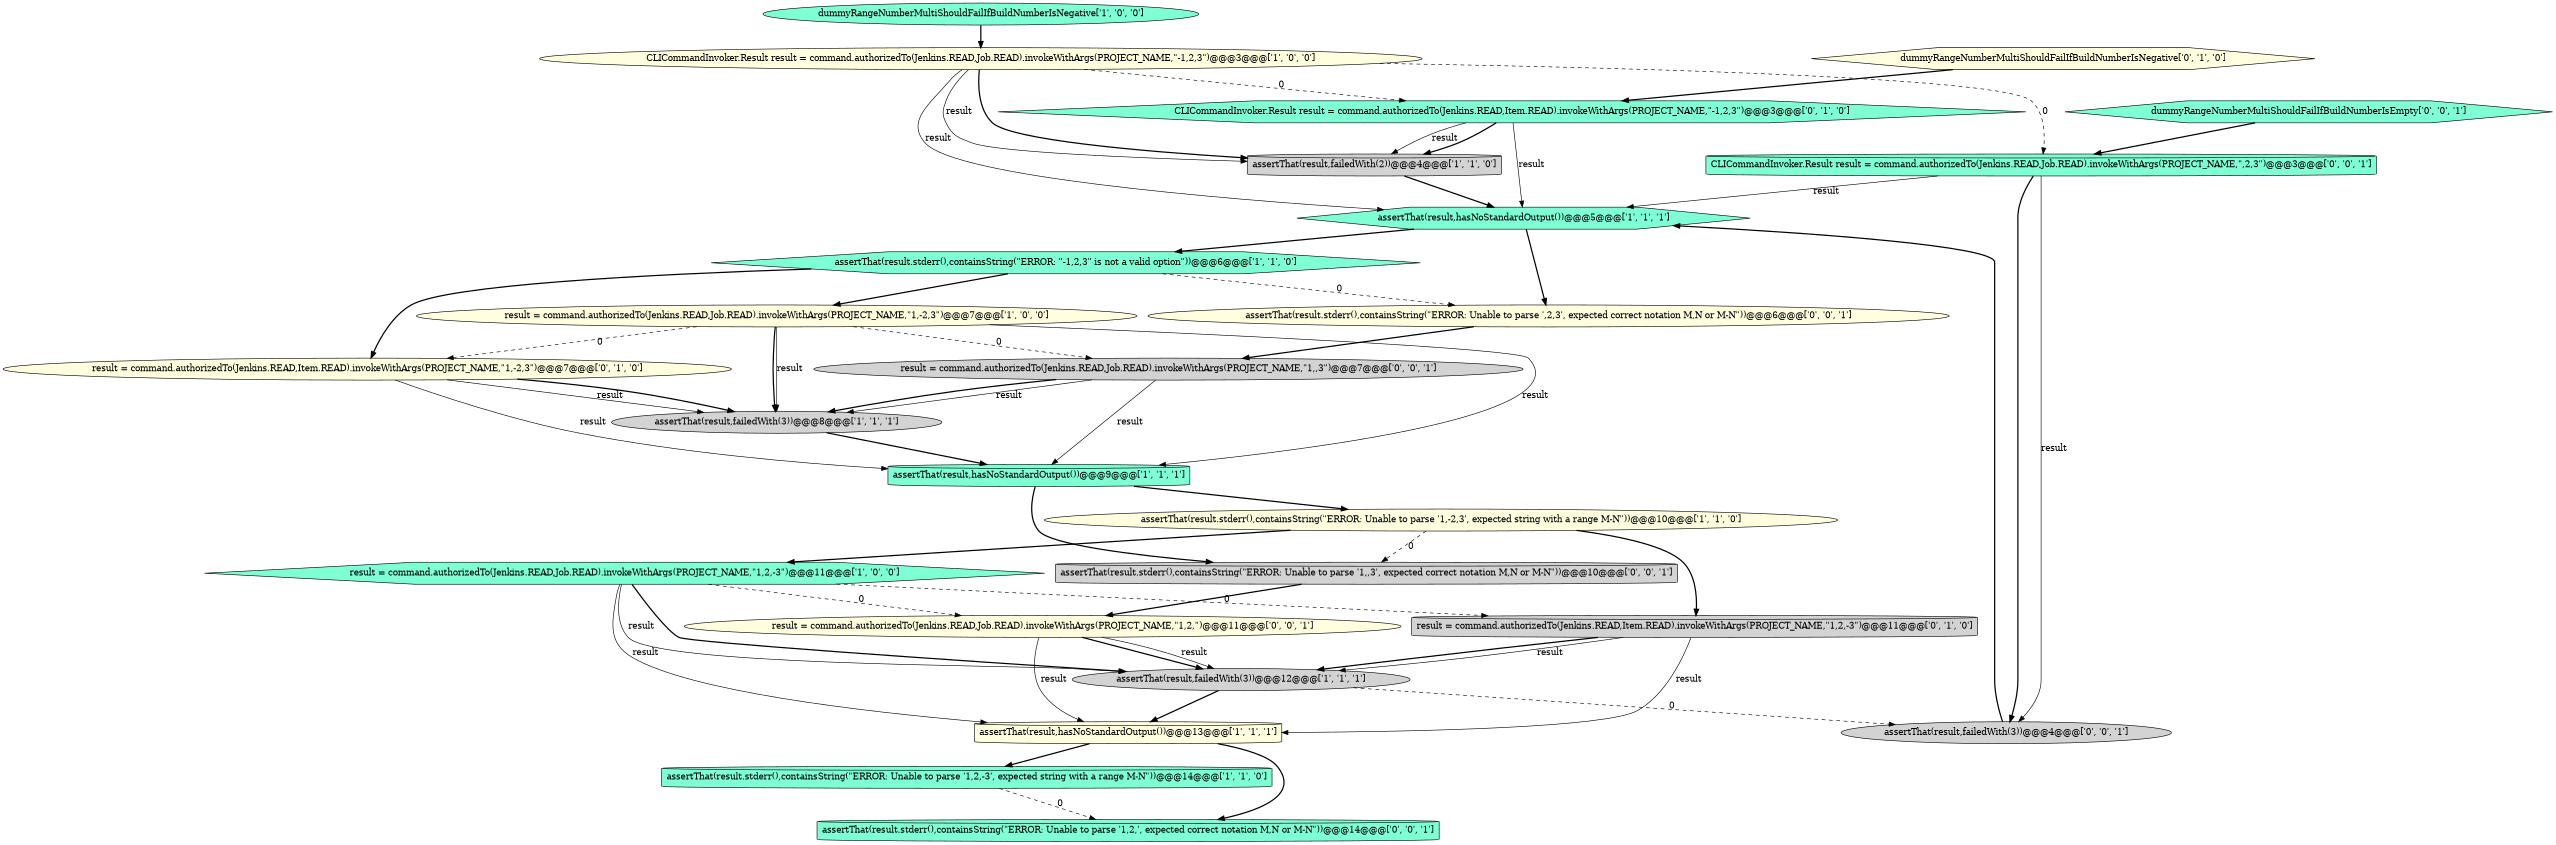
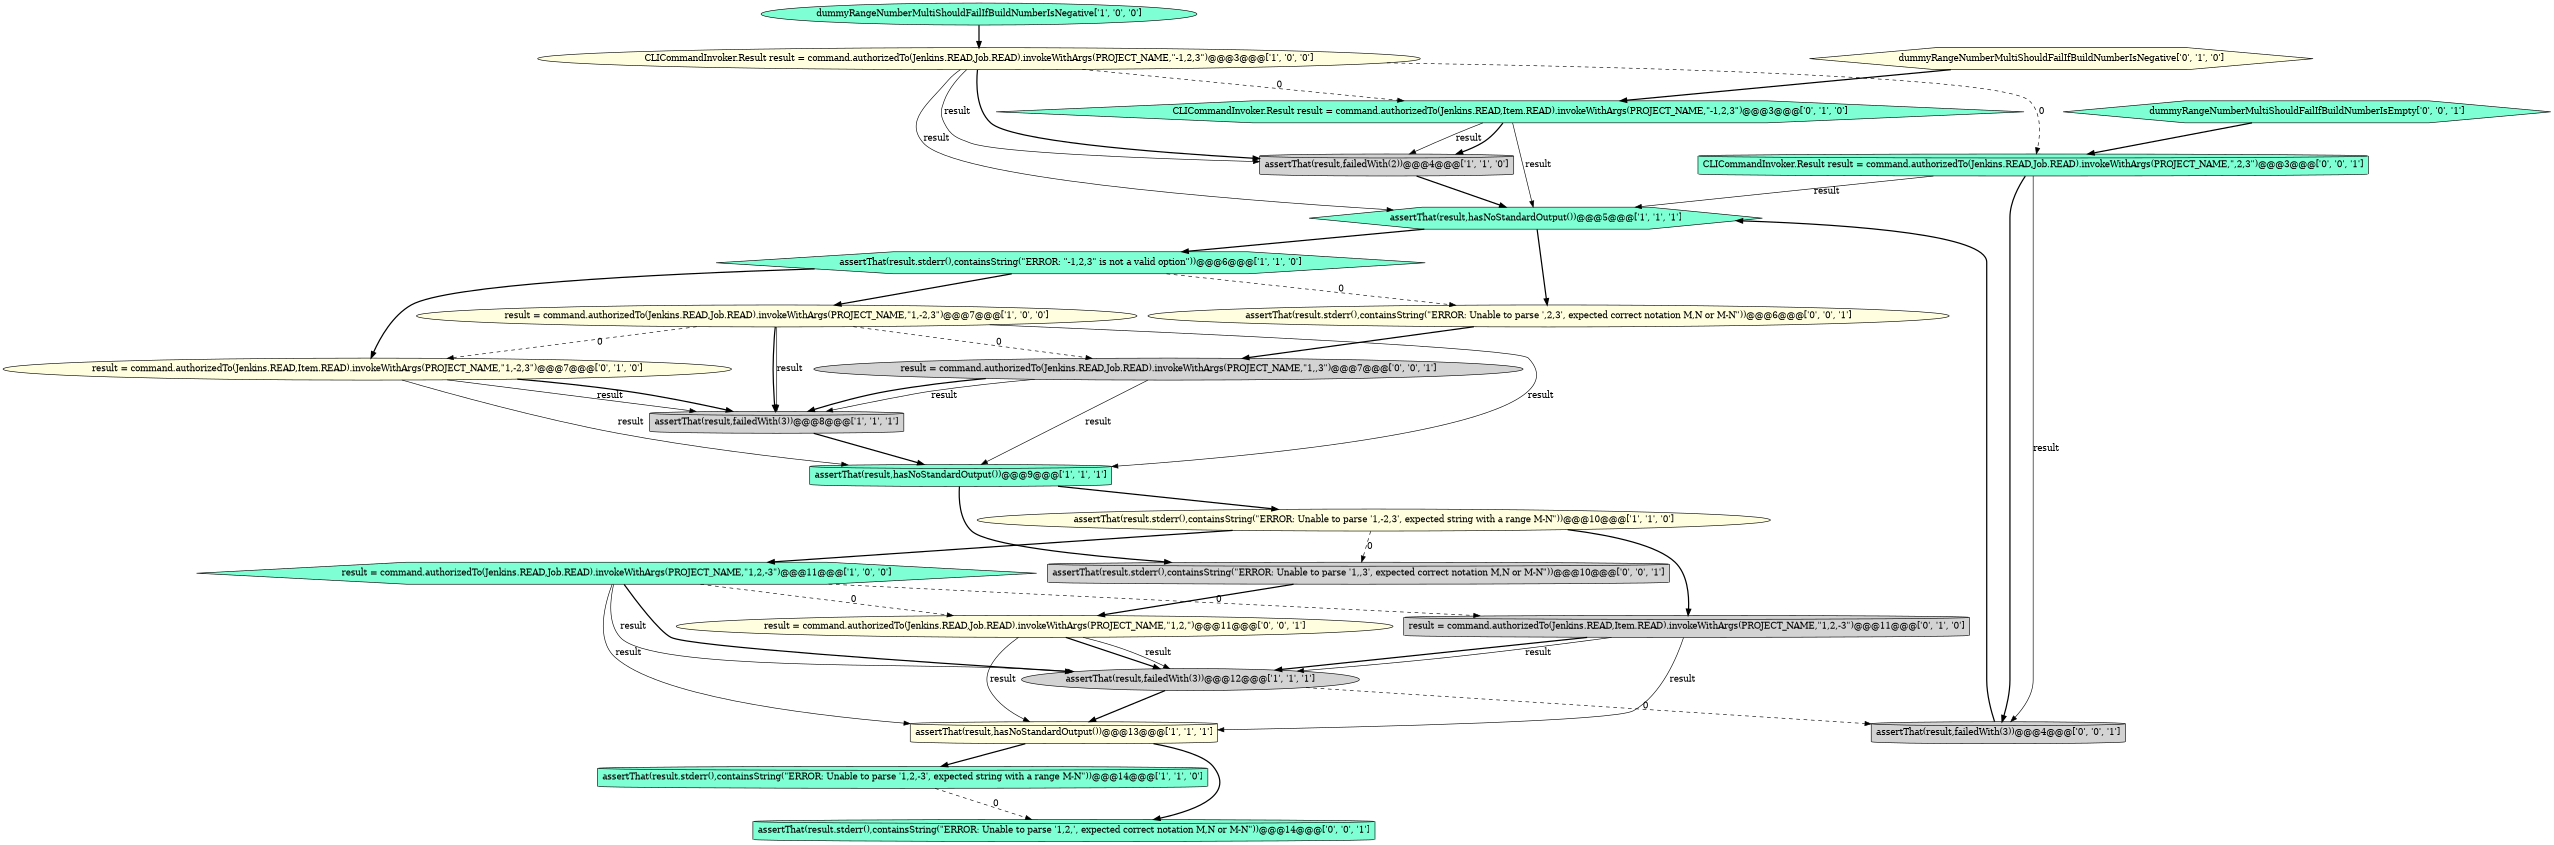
node "assertThat(result,failedWith(3))@@@8@@@['1', '1', '1']": shape ellipse -> cylinder
node "assertThat(result,failedWith(3))@@@4@@@['0', '0', '1']": shape ellipse -> cylinder
